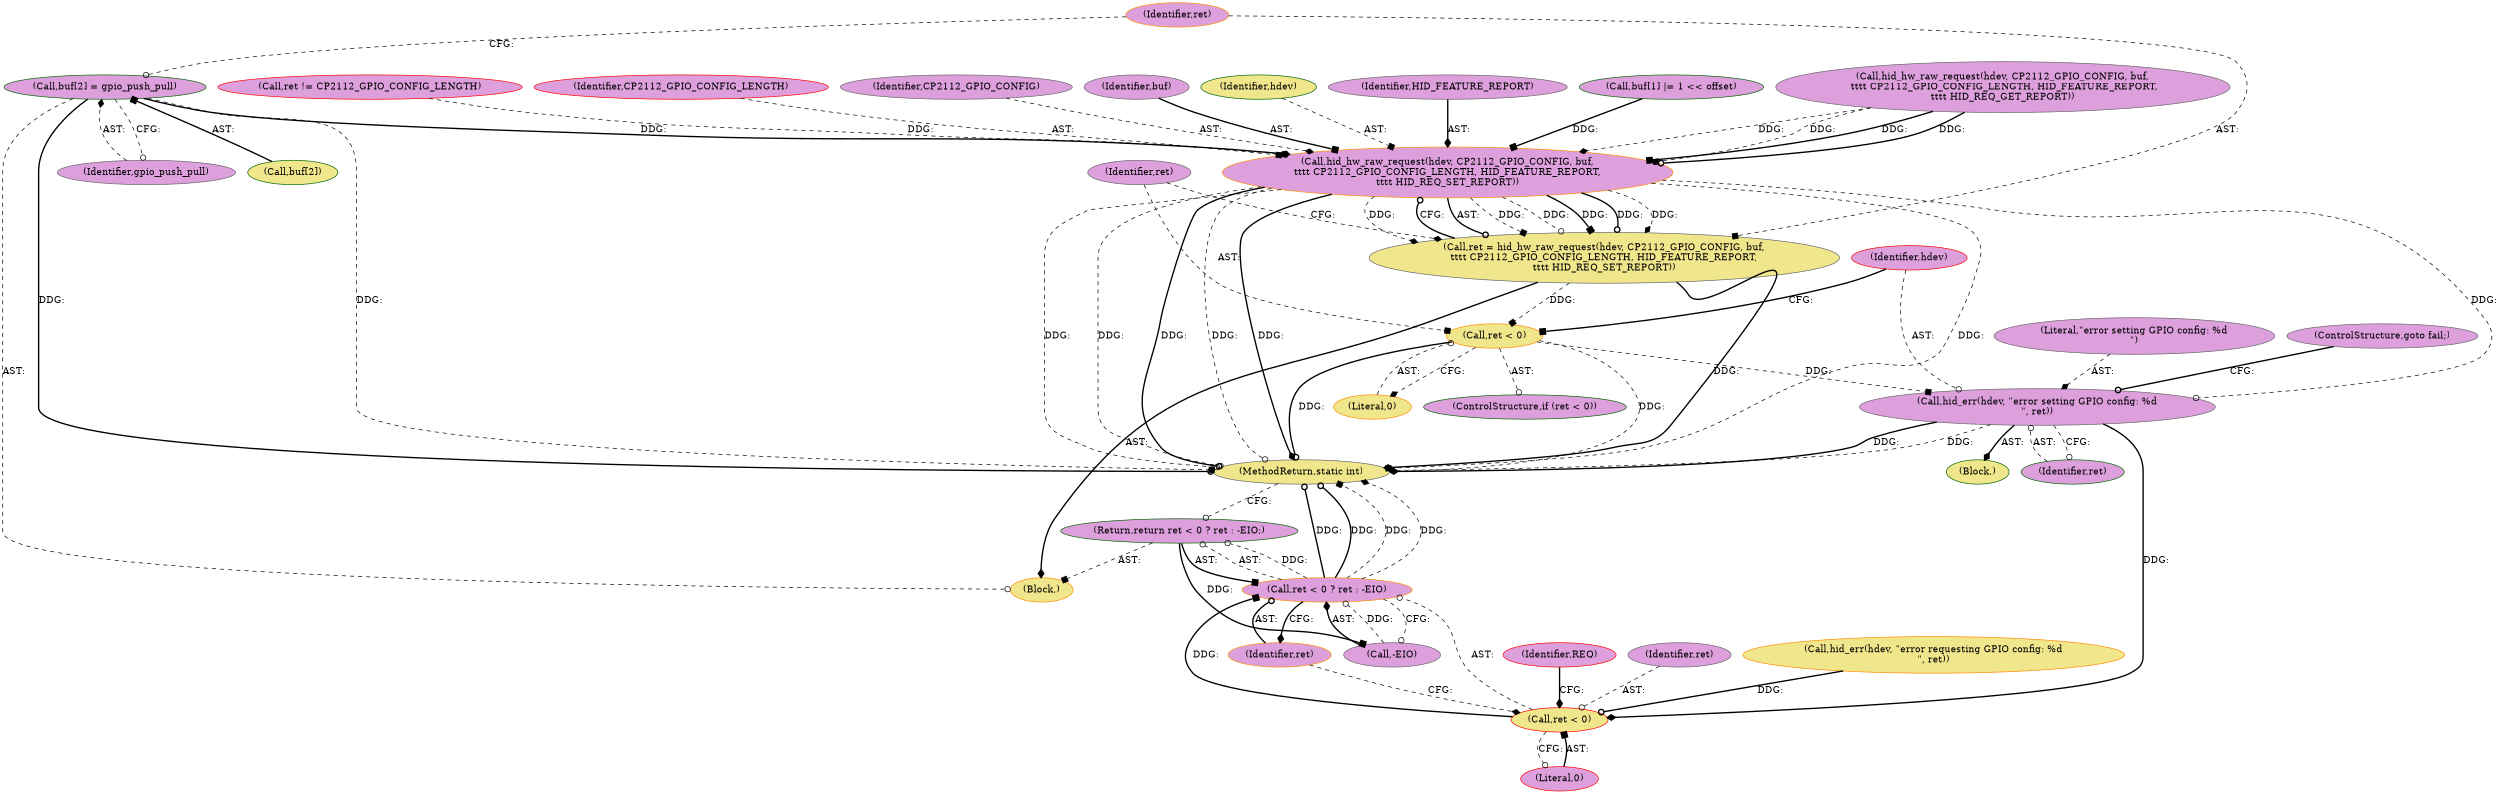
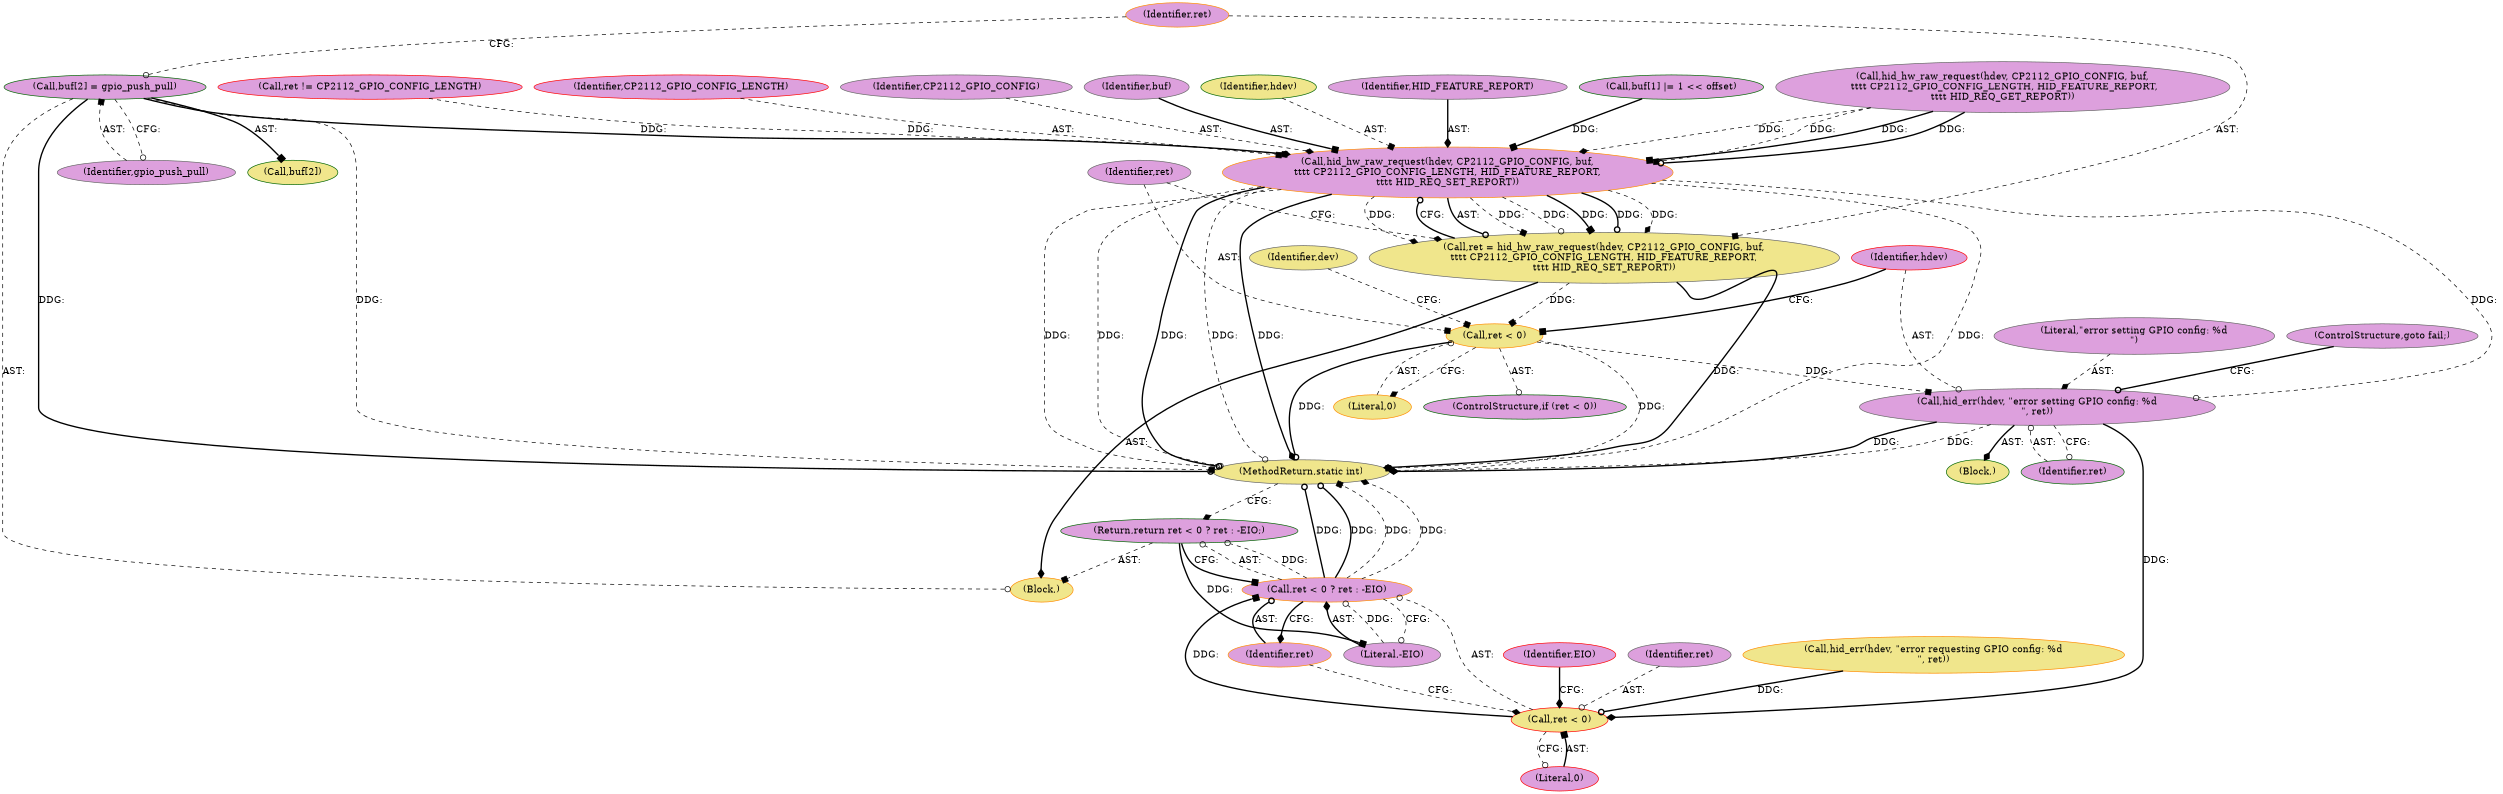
edge "(Call,buf[2])" -> "(Call,buf[2] = gpio_push_pull)": reversed
edge "(Identifier,gpio_push_pull)" -> "(Call,buf[2] = gpio_push_pull)": arrowhead diamond -> box
node "(Identifier,dev)": added
edge "(MethodReturn,static int)" -> "(Return,return ret < 0 ? ret : -EIO;)": arrowhead odot -> diamond
edge "(Return,return ret < 0 ? ret : -EIO;)" -> "(Call,ret < 0 ? ret : -EIO)": label "AST: " -> "CFG: "
node "(Call,-EIO)": label "(Call,-EIO)" -> "(Literal,-EIO)"
node "(Identifier,REQ)": label "(Identifier,REQ)" -> "(Identifier,EIO)"
